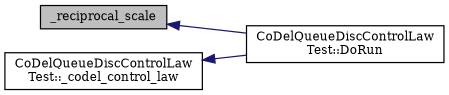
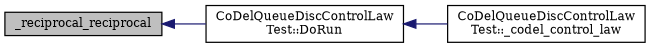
node "_reciprocal_scale": label "_reciprocal_scale" -> "_reciprocal_reciprocal"
edge "CoDelQueueDiscControlLaw Test::DoRun" -> "CoDelQueueDiscControlLaw Test::_codel_control_law": reversed
